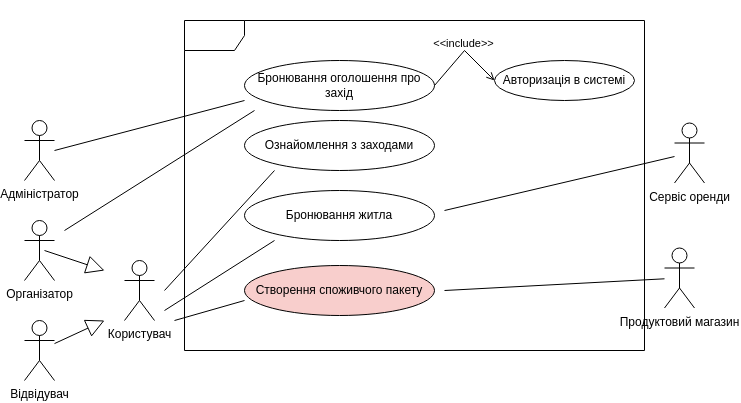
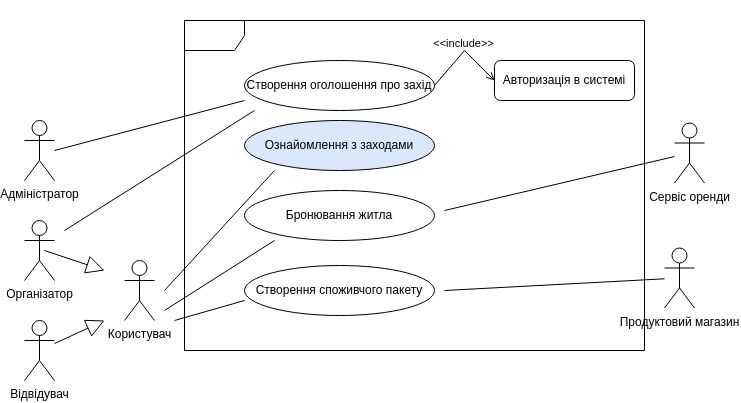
node "Авторизація в системі": shape ellipse -> rounded rectangle
node "Бронювання оголошення про захід": label "Бронювання оголошення про захід" -> "Створення оголошення про захід"
node "Ознайомлення з заходами": fillcolor #ffffff -> #dae8fc
node "Створення споживчого пакету": fillcolor #f8cecc -> #ffffff
